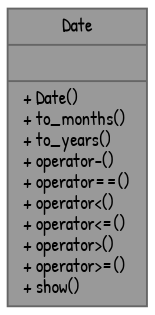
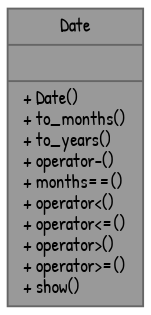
node "Date": text "+ operator==()" -> "+ months==()"
